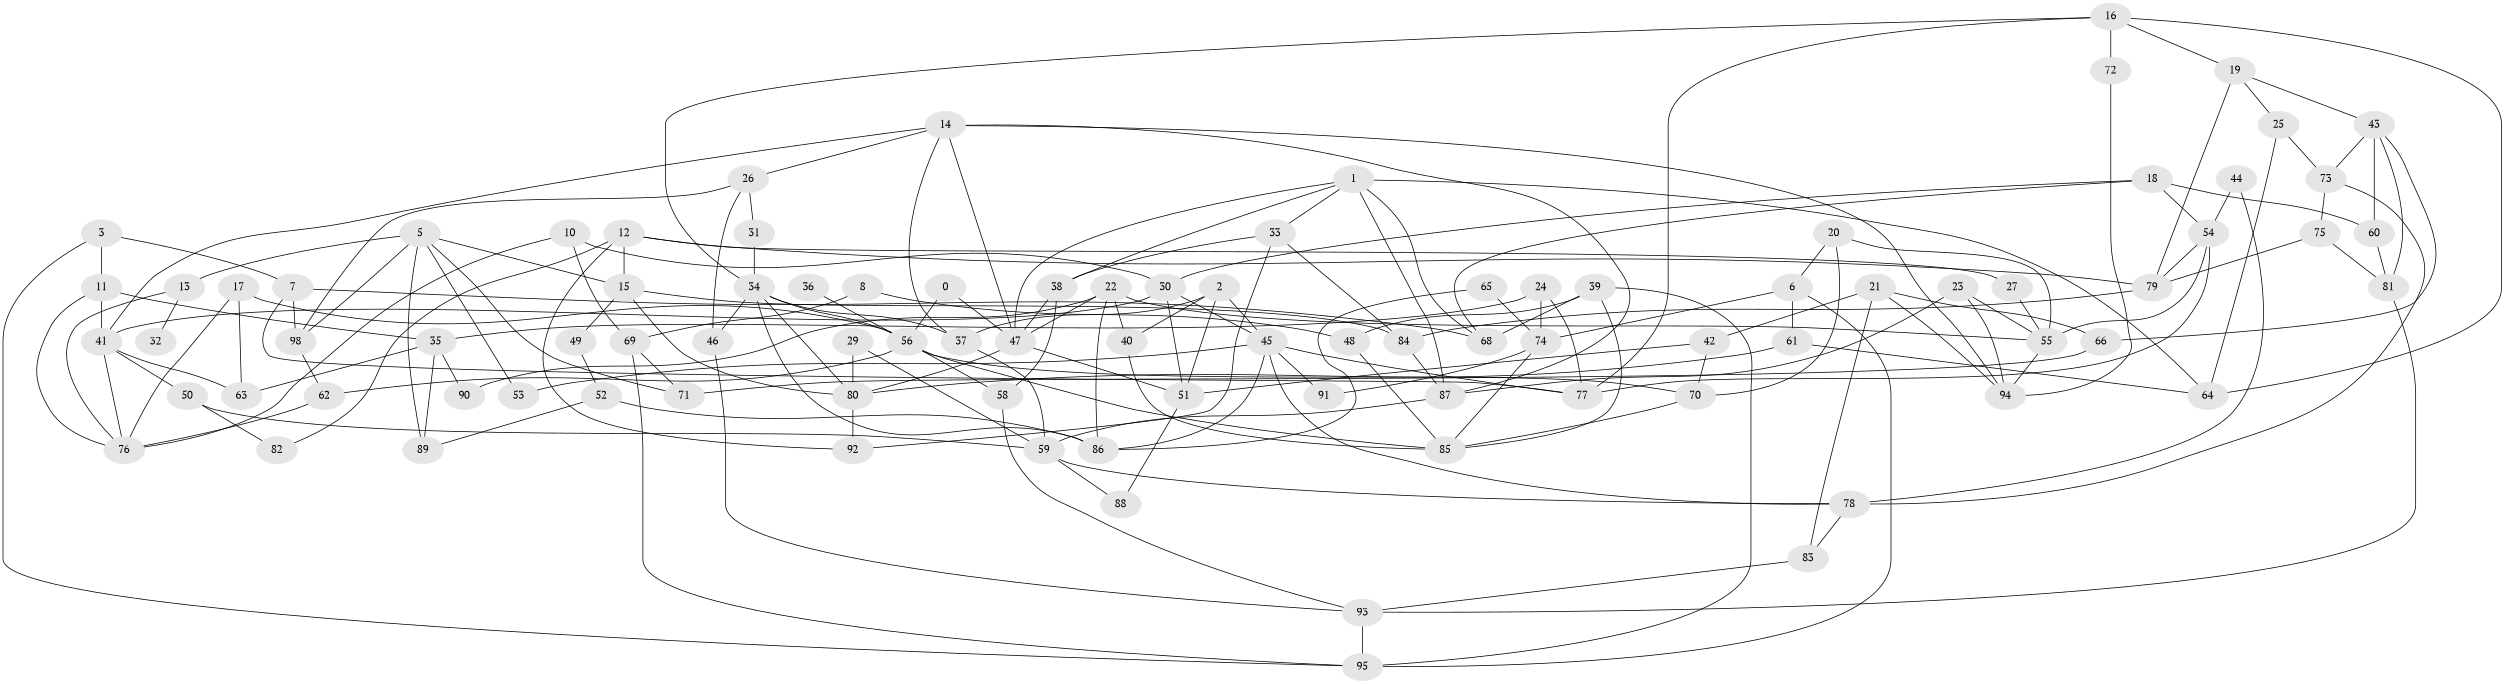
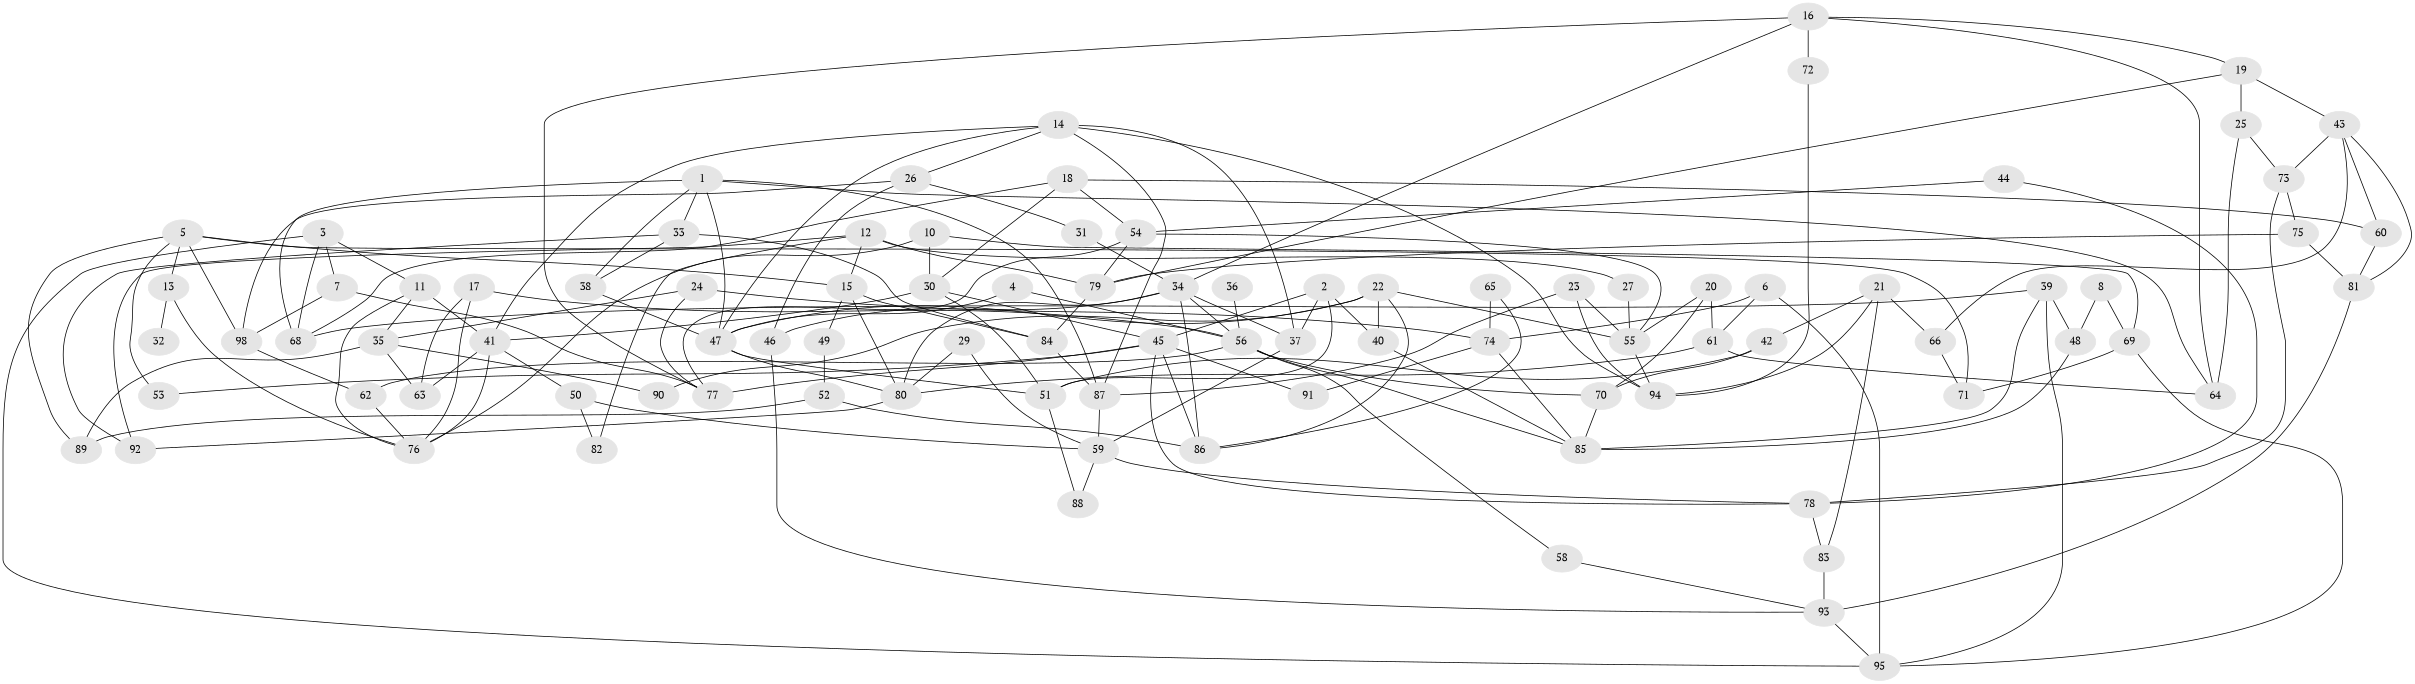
edge "20" -- "6": now "20" -- "61"
node "0": label "0" -> "4"
edge "7" -- "68": now "3" -- "68"
edge "38" -- "58": removed
